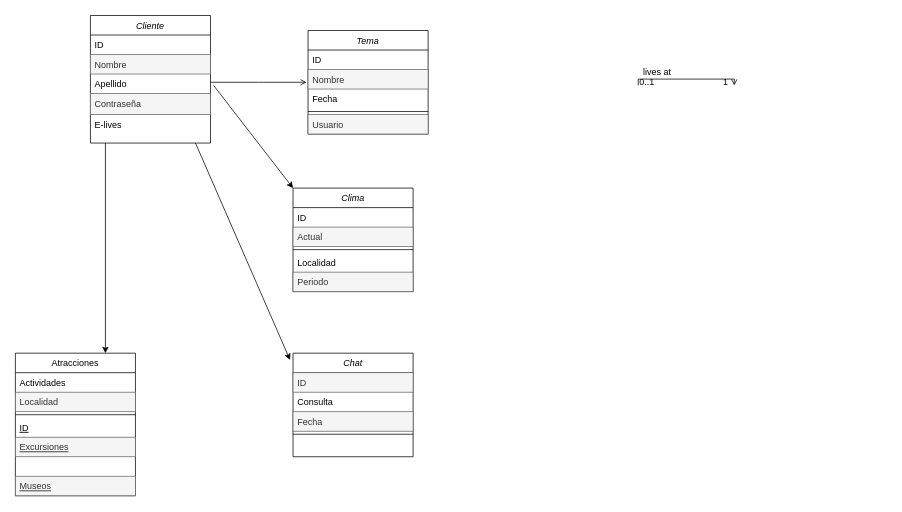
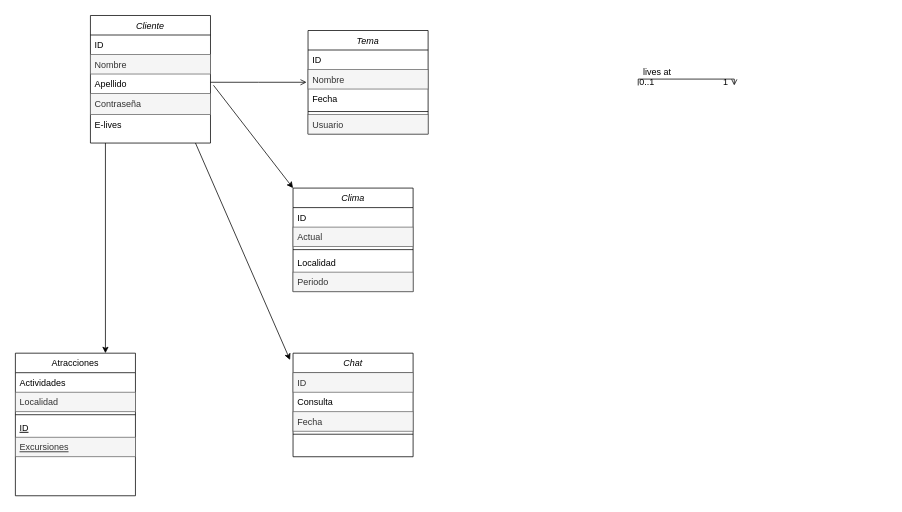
node "Museos": removed
